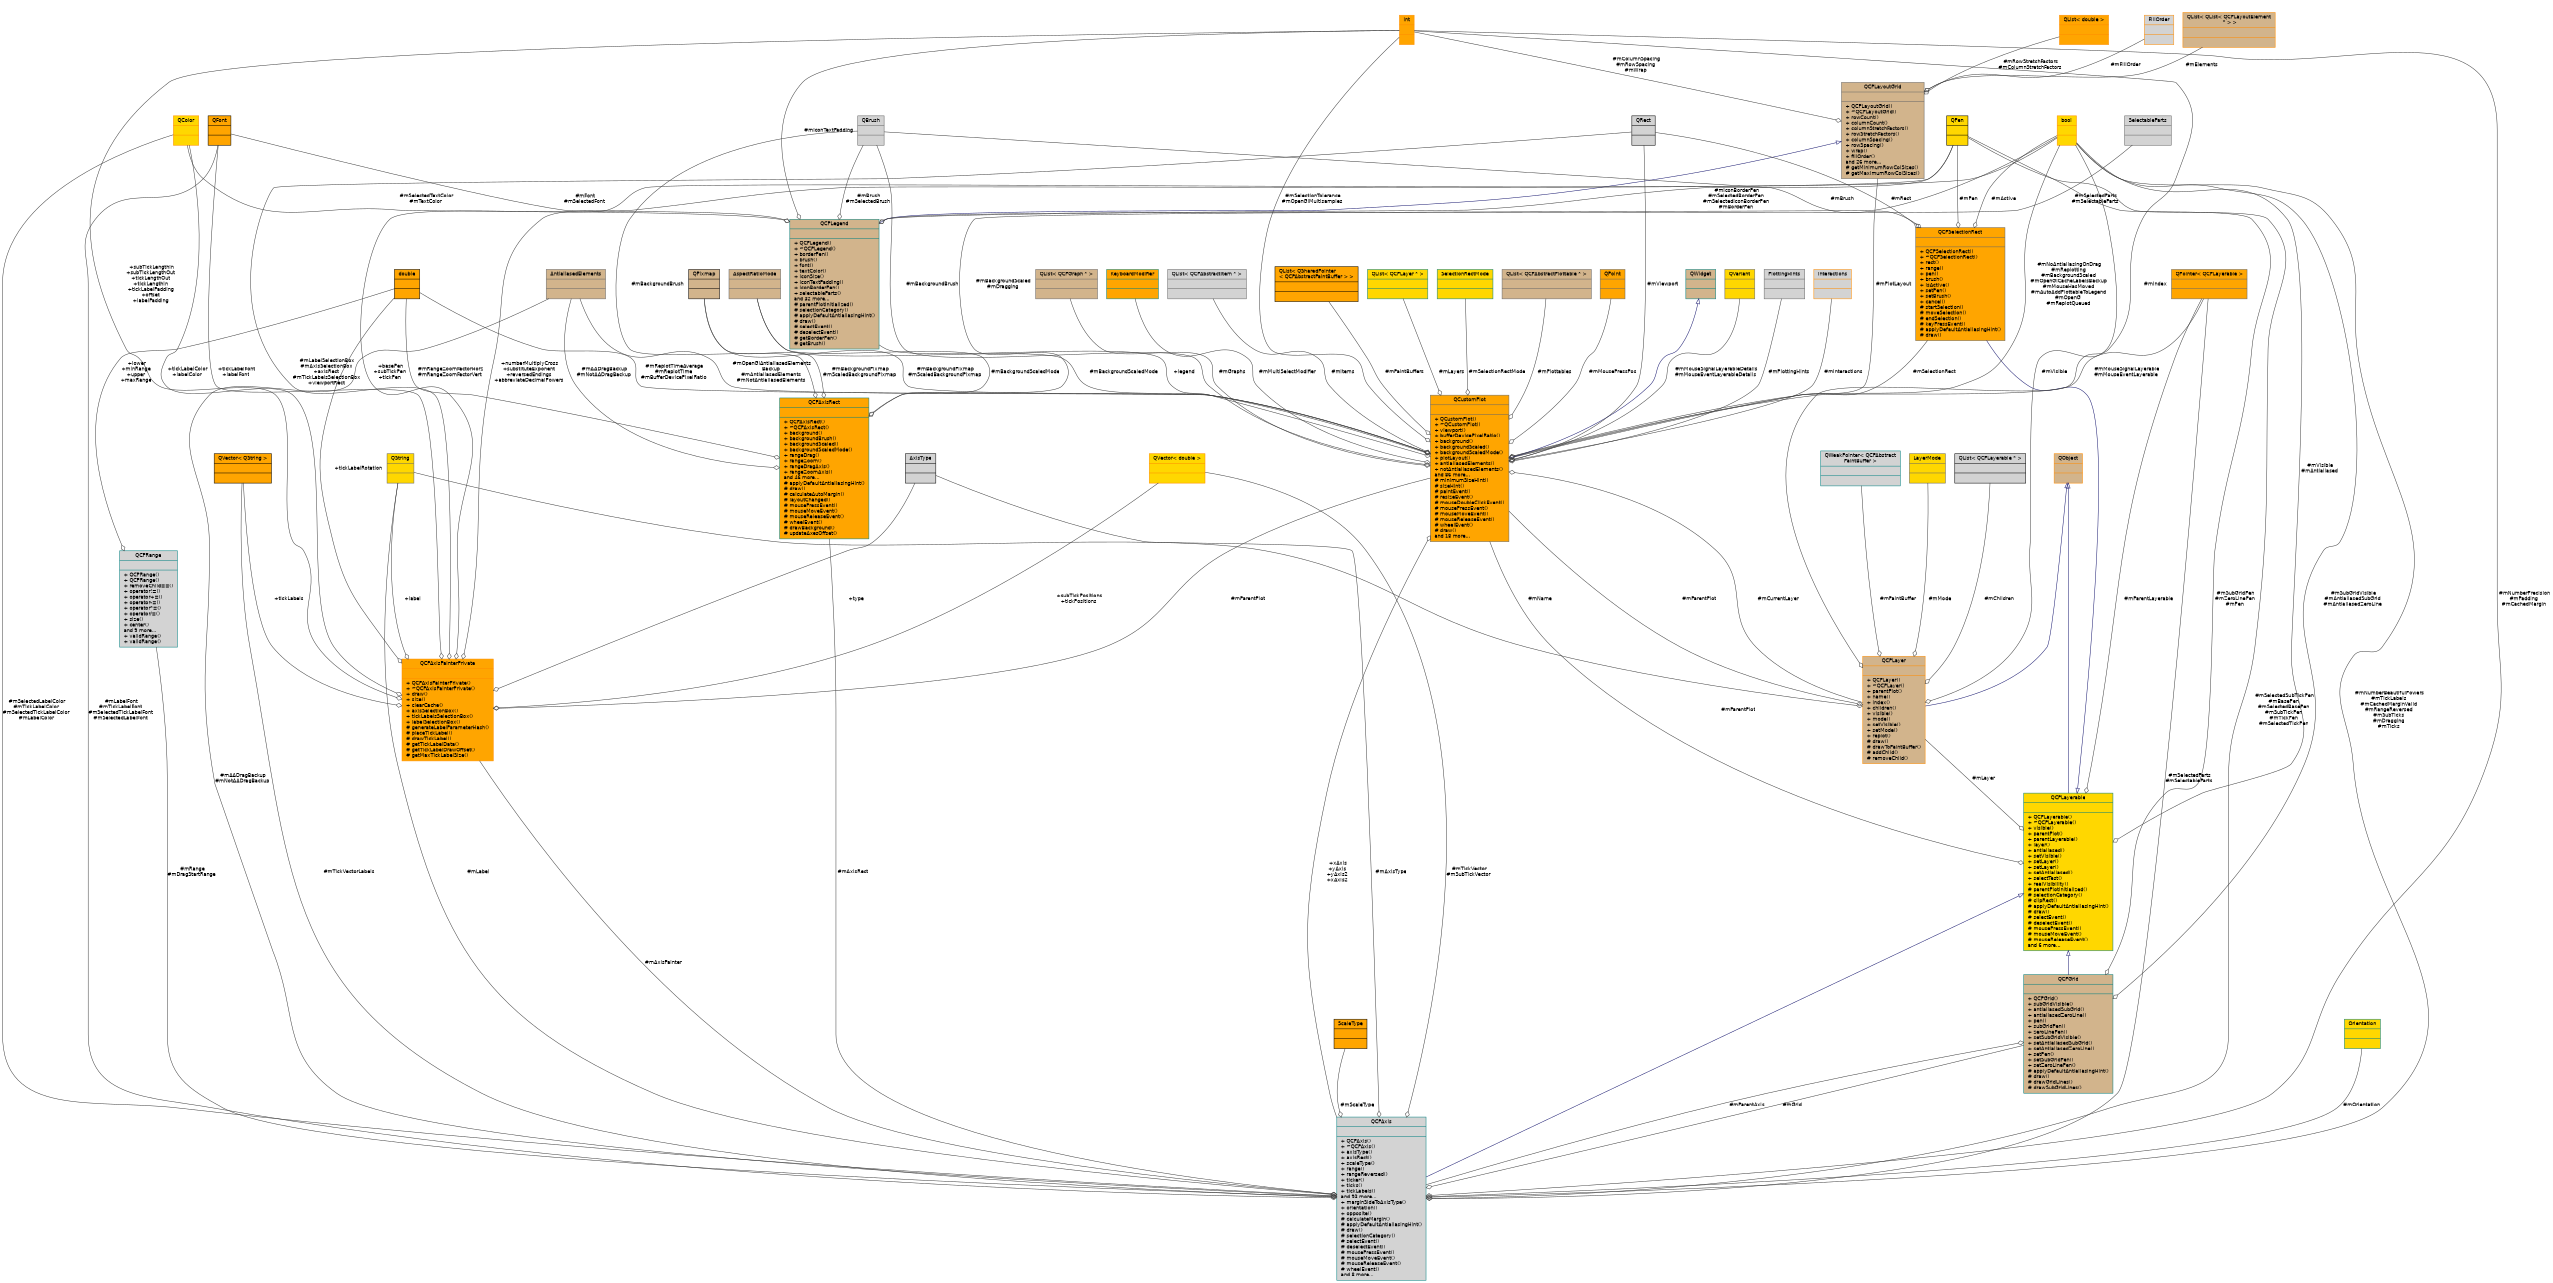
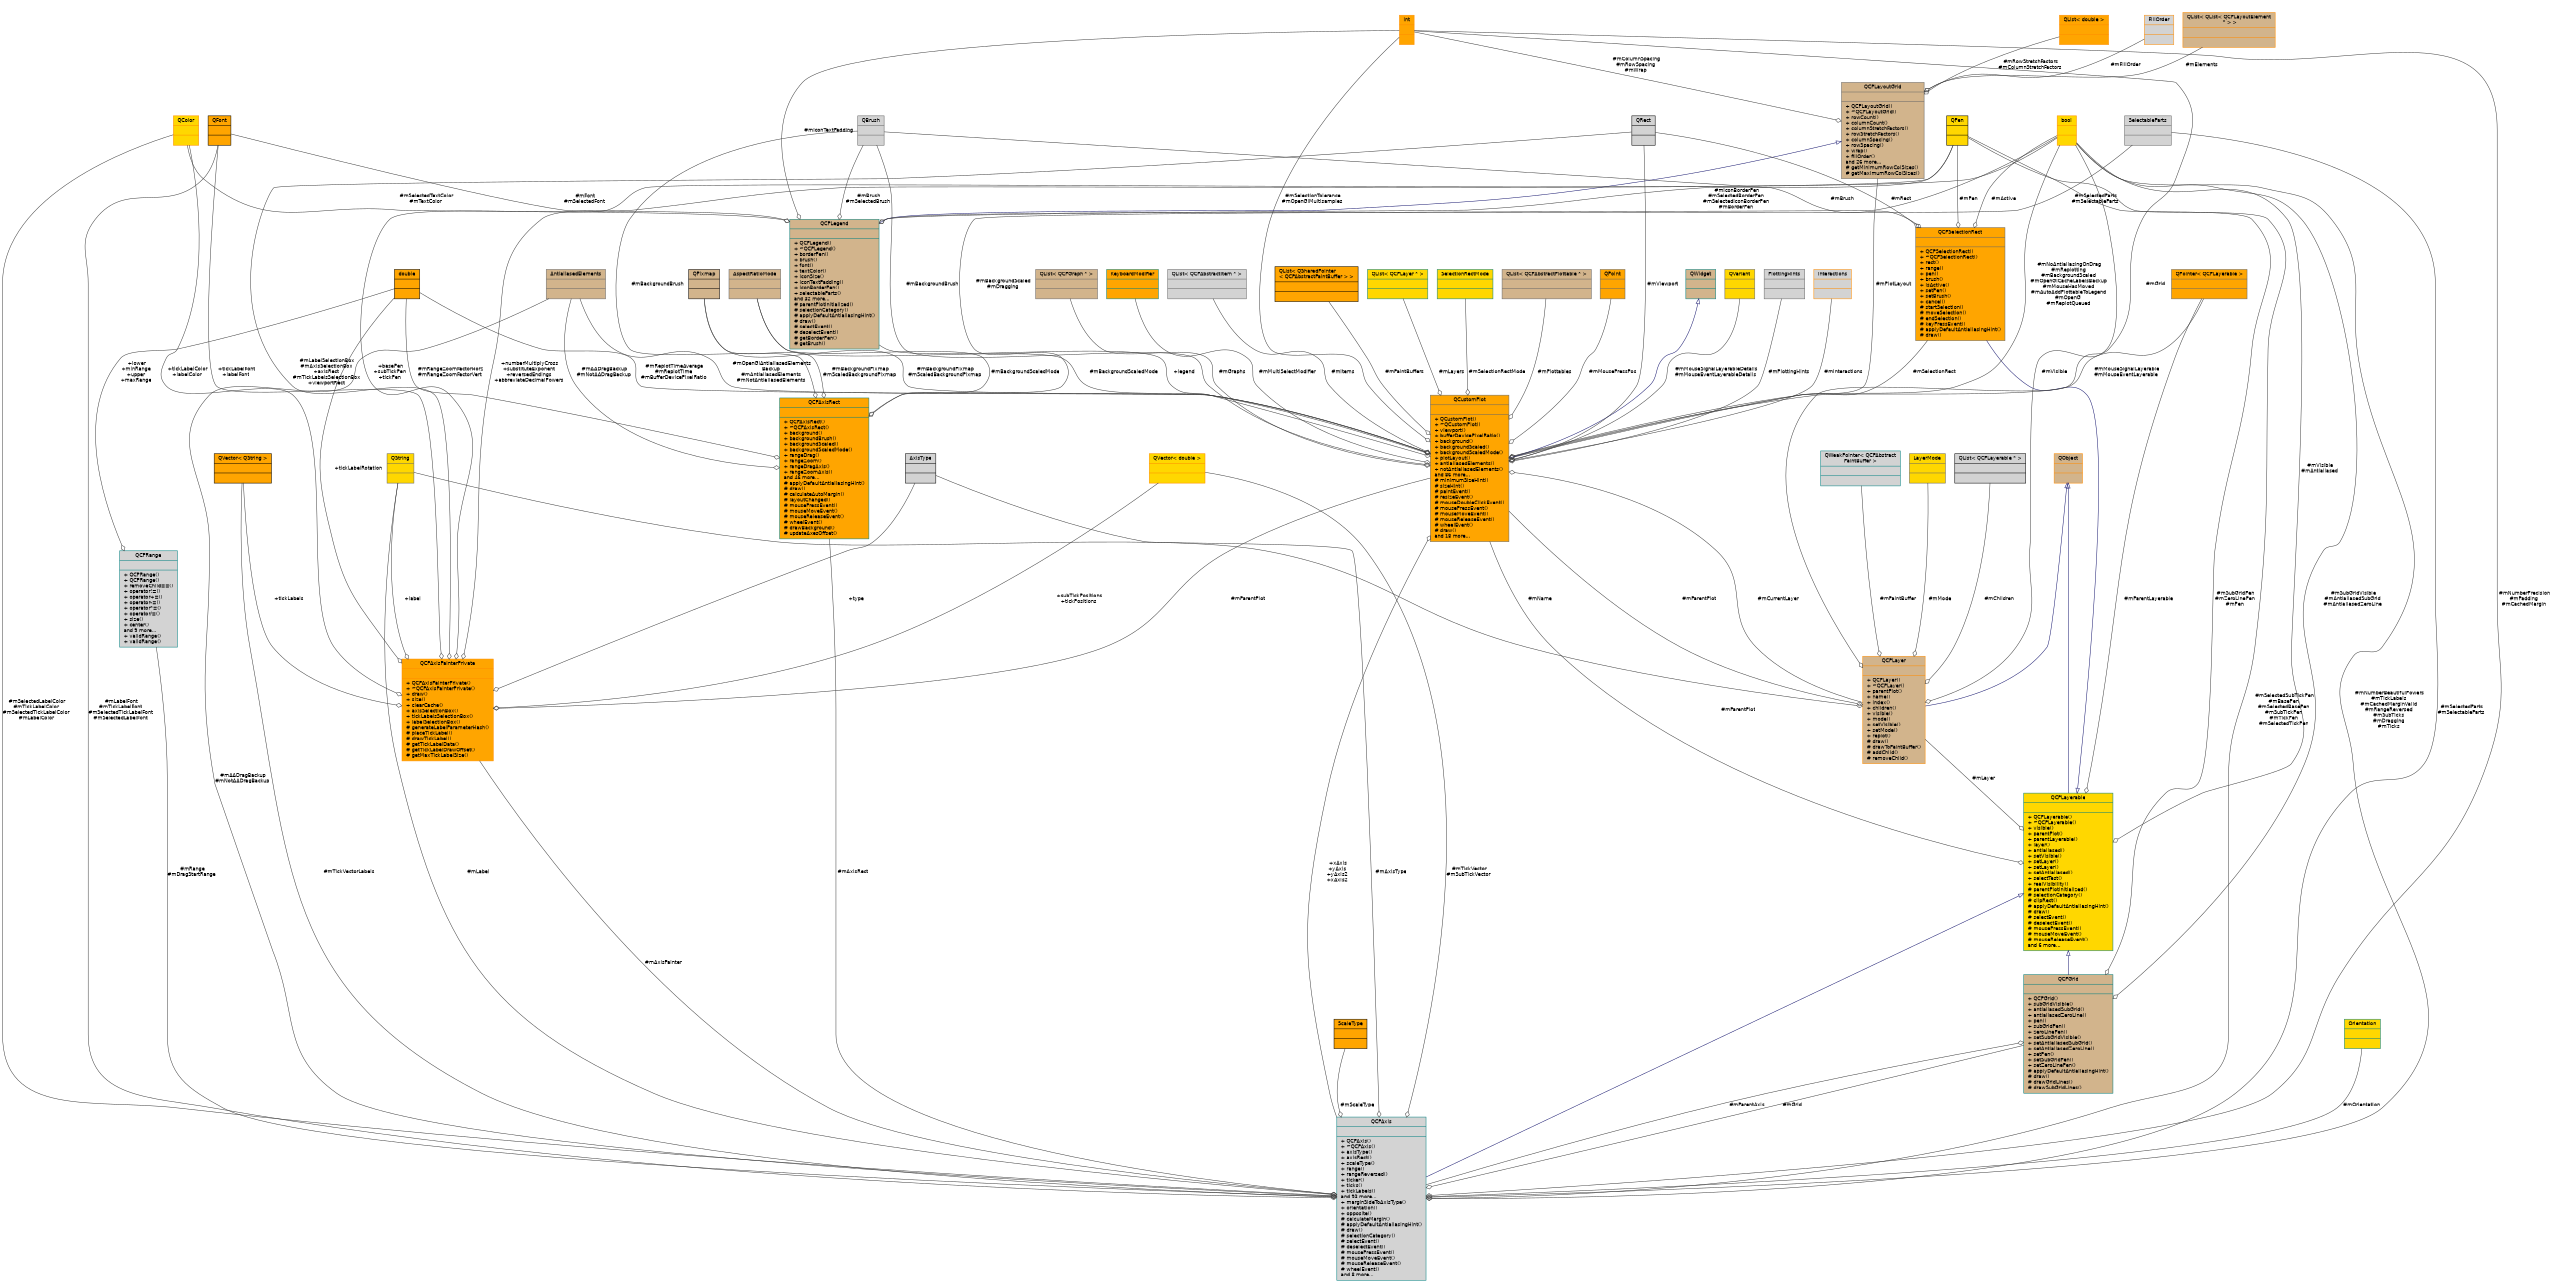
edge "int" -> "QCPAxisPainterPrivate": removed, label "+subTickLengthIn +subTickLengthOut +tickLengthOut +tickLengthIn +tickLabelPadding +offset +labelPadding"
edge "int" -> "QCPLayer": label " #mIndex" -> " #mGrid"
edge "QPointer< QCPLayerable >" -> "QCPAxis": now "SelectableParts" -> "QCPAxis"
